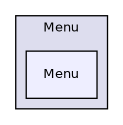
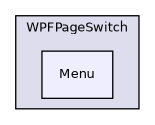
cluster "Menu": label "Menu" -> "WPFPageSwitch"
